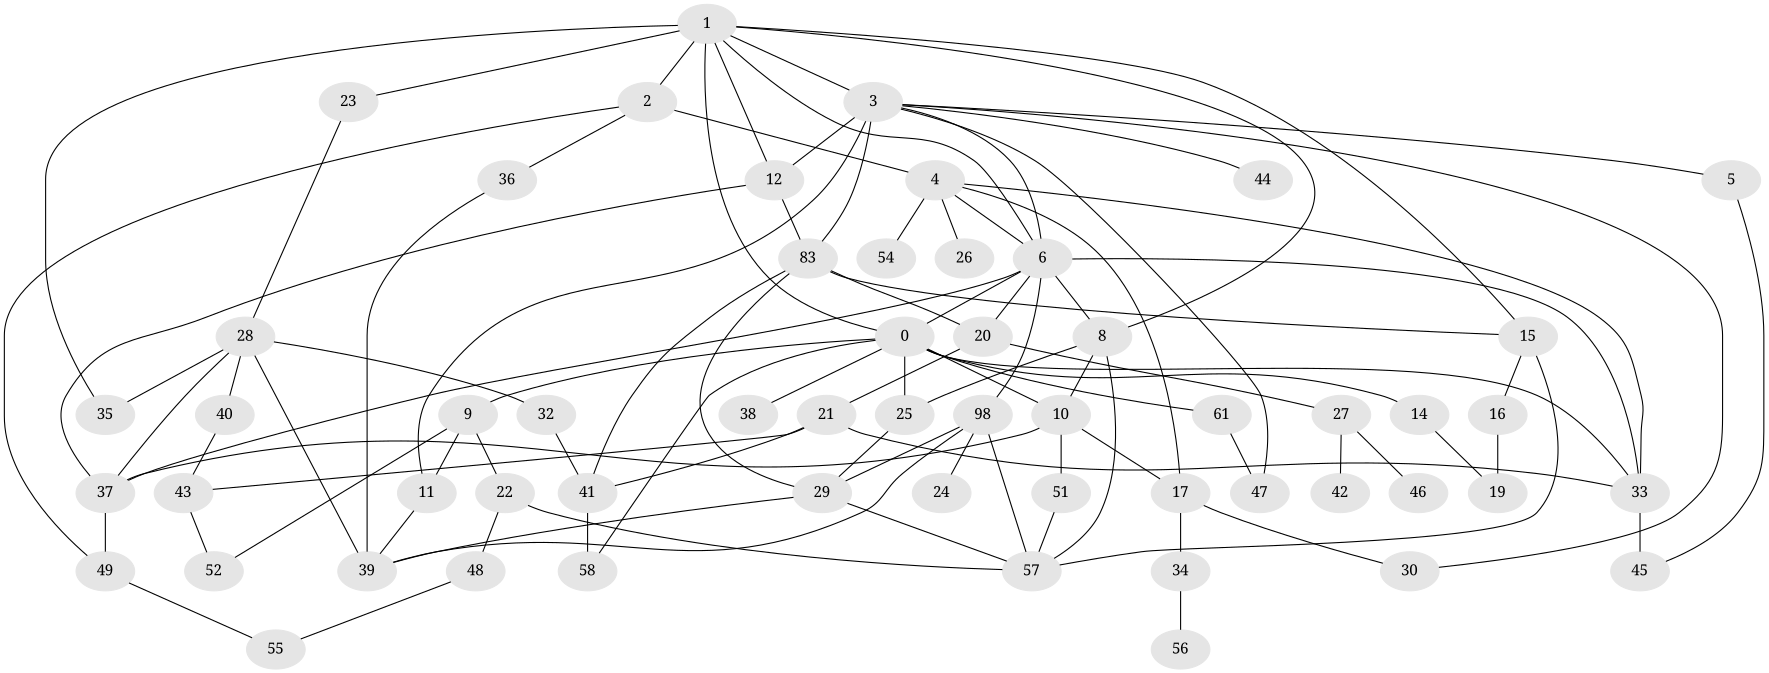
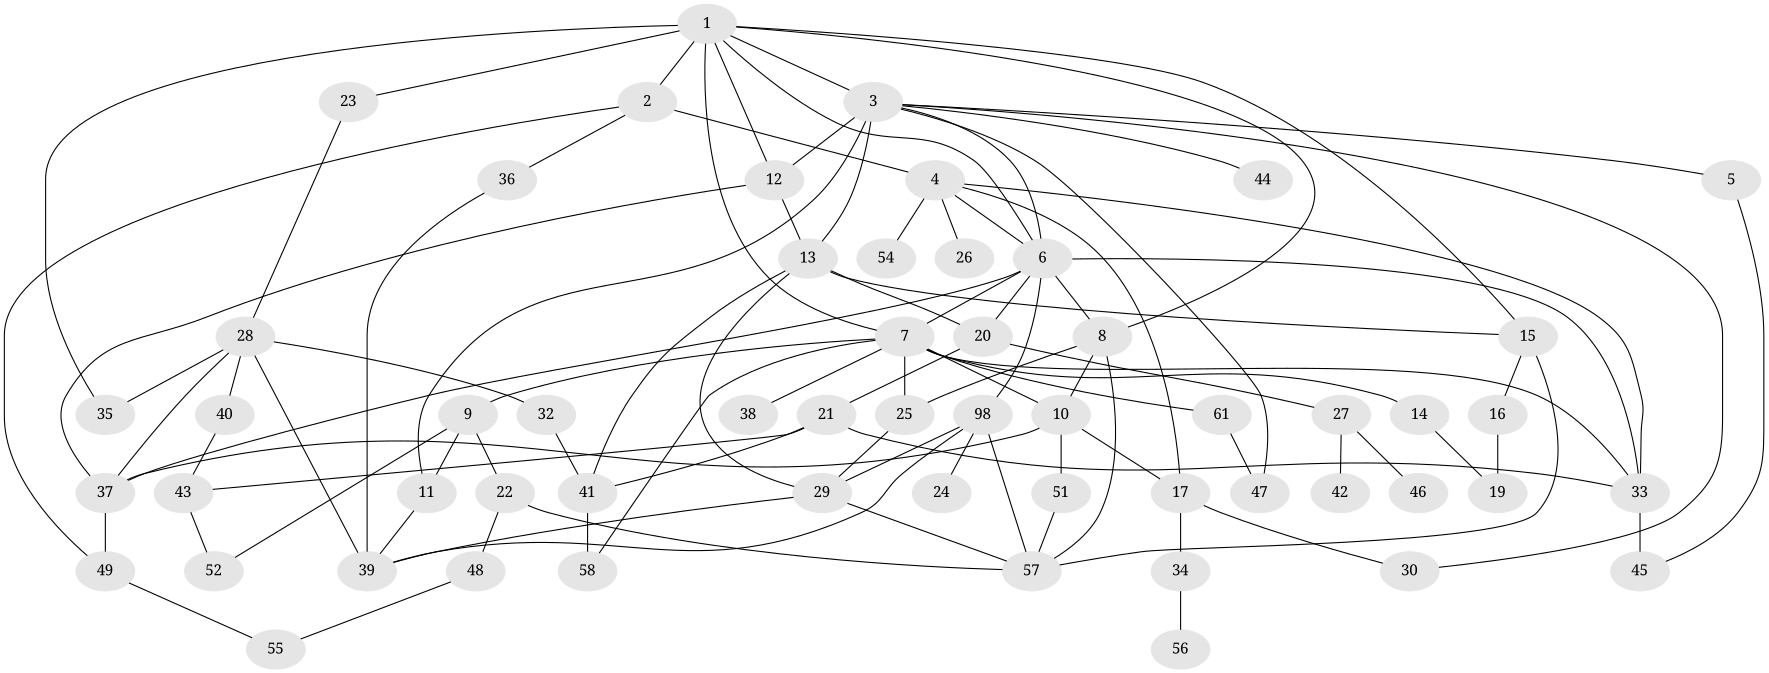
node "83": label "83" -> "13"
node "0": label "0" -> "7"
